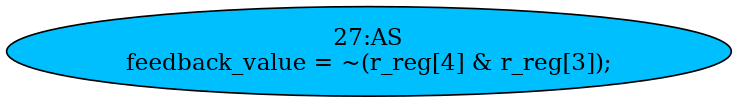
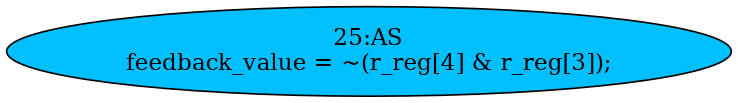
node "27:AS feedback_value = ~(r_reg[4] & r_reg[3]);": label "27:AS feedback_value = ~(r_reg[4] & r_reg[3]);" -> "25:AS feedback_value = ~(r_reg[4] & r_reg[3]);"
